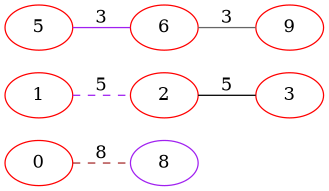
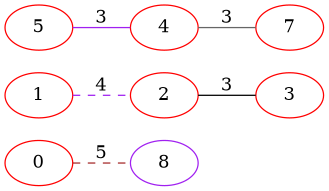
node "6": label "6" -> "4"
node "9": label "9" -> "7"
edge "1" -- "2": label "5" -> "4"
edge "2" -- "3": label "5" -> "3"
edge "0" -- "8": label "8" -> "5"
